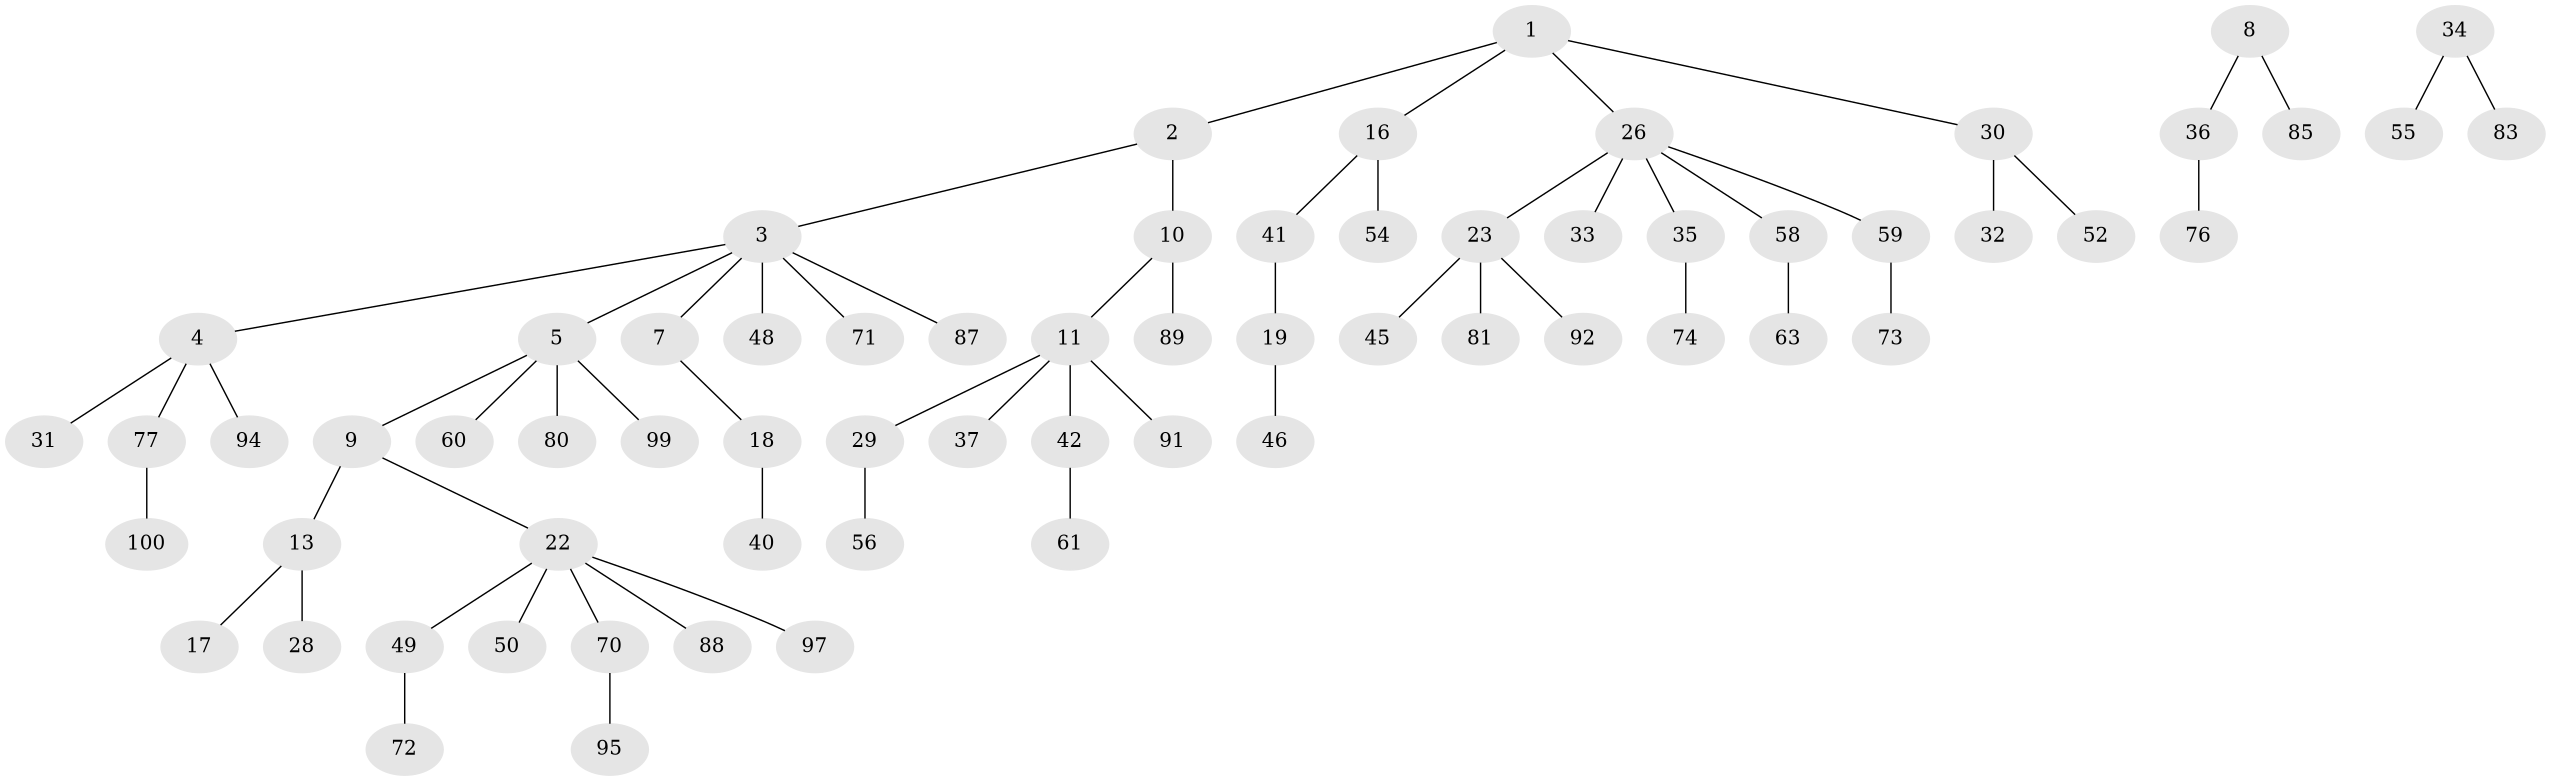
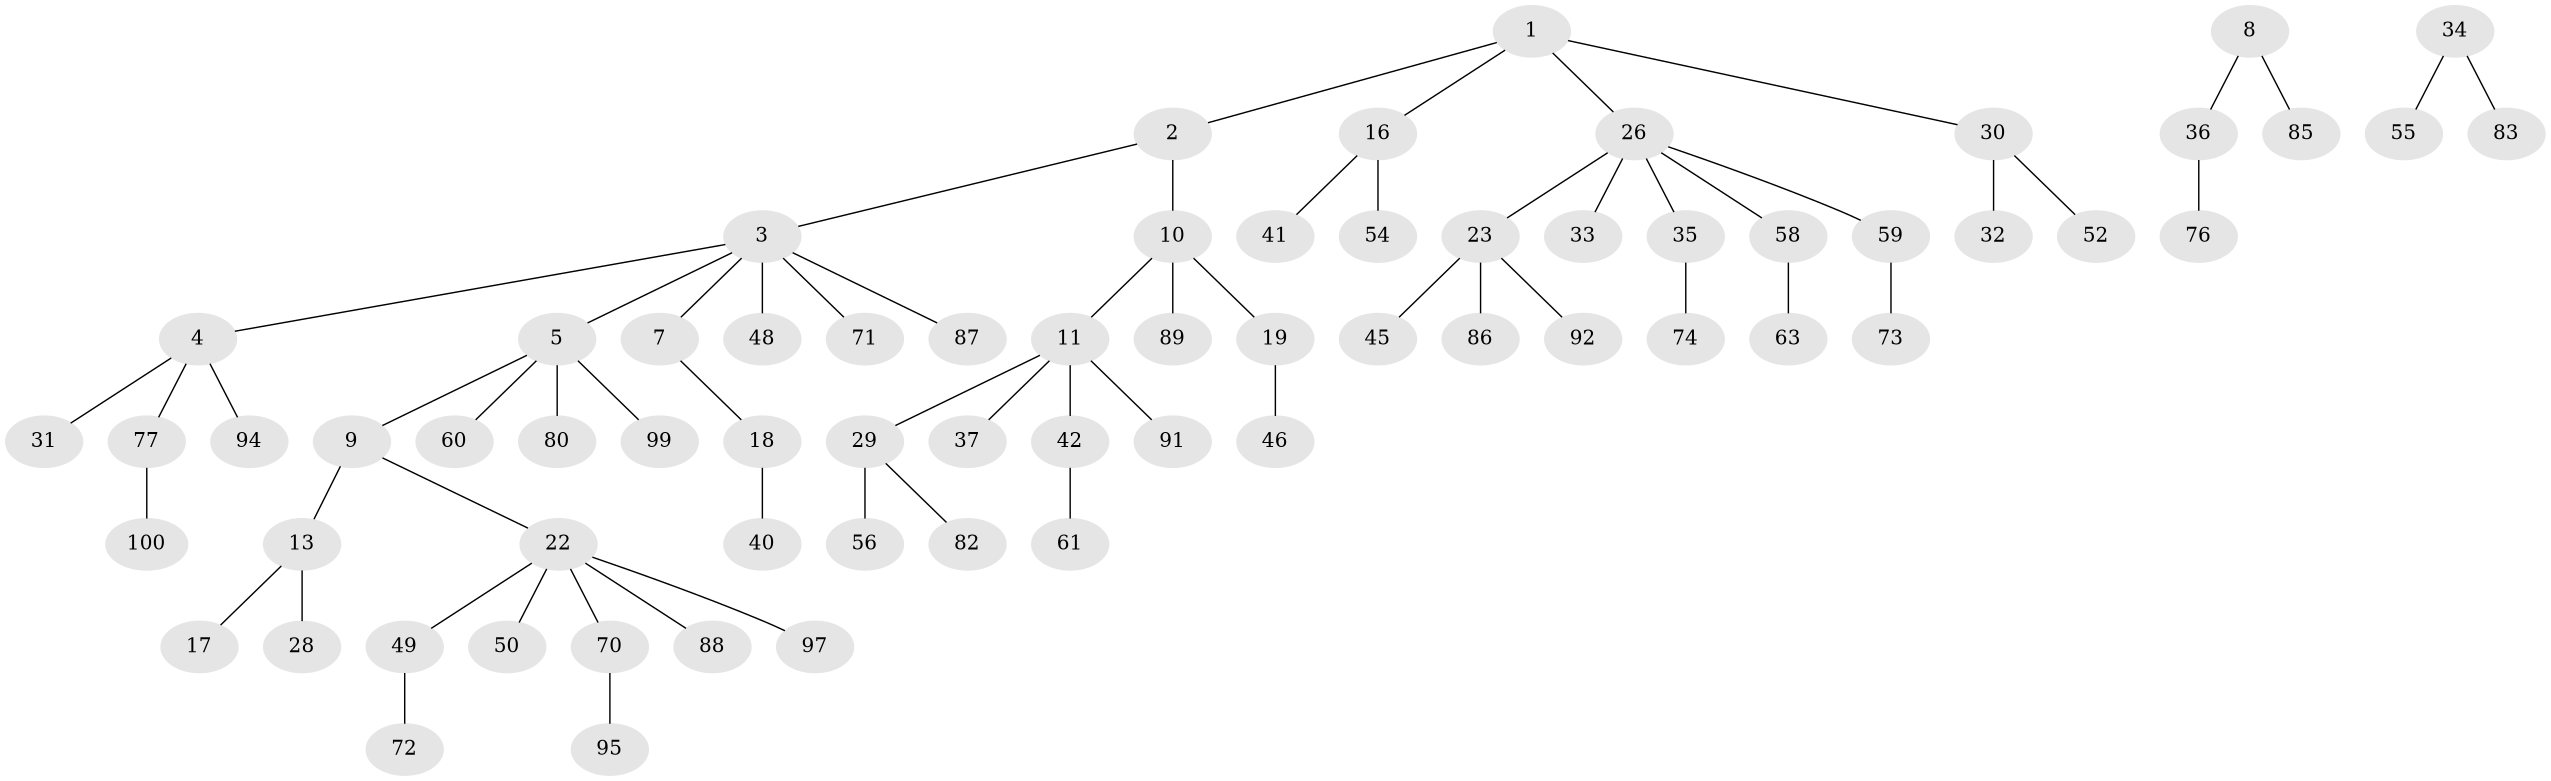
edge "41" -- "19": now "10" -- "19"
node "81": label "81" -> "86"
node "82": added
